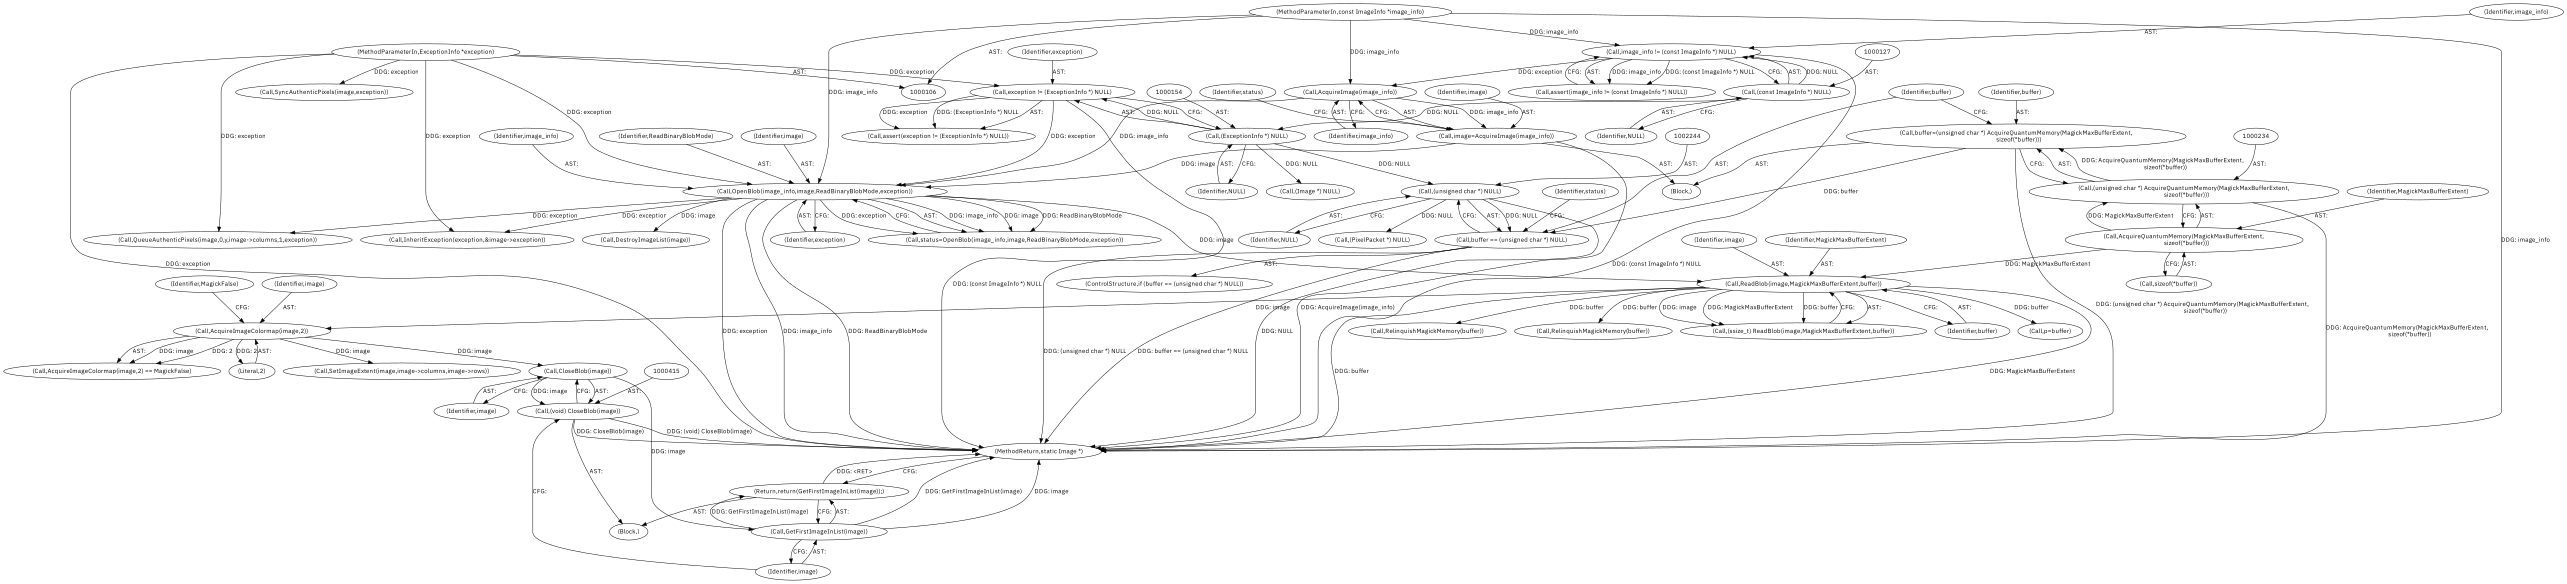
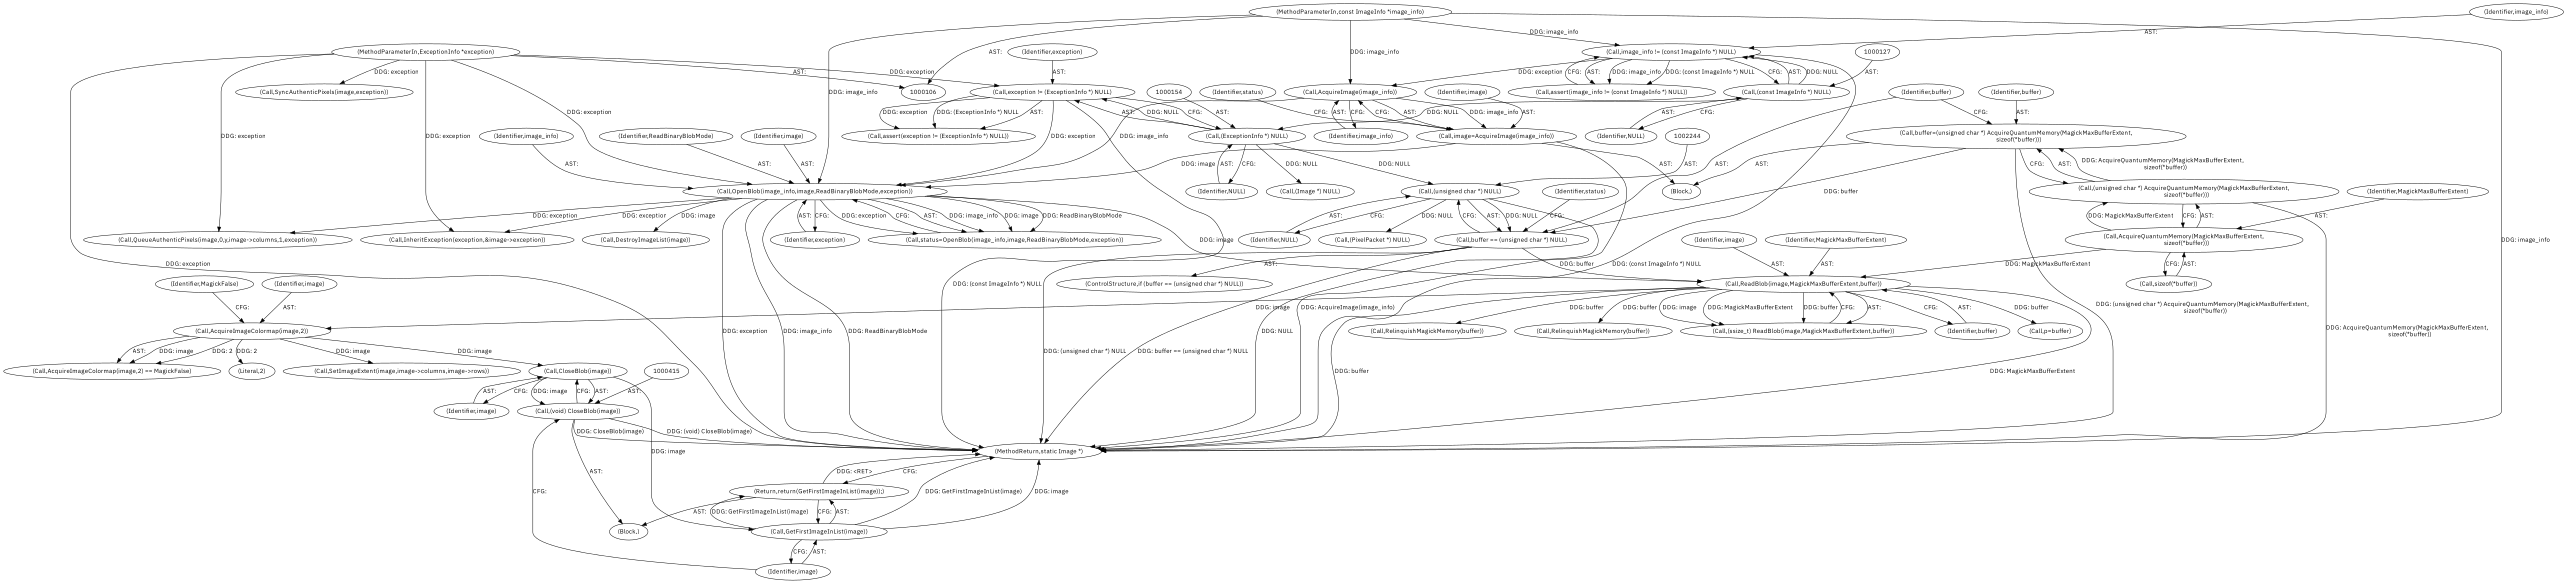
node "1000234": removed
edge "(Call,buffer == (unsigned char *) NULL)" -> "(Call,ReadBlob(image,MagickMaxBufferExtent,buffer))": added, label "DDG: buffer"
edge "(Literal,2)" -> "(Call,AcquireImageColormap(image,2))": removed, label "AST:"
